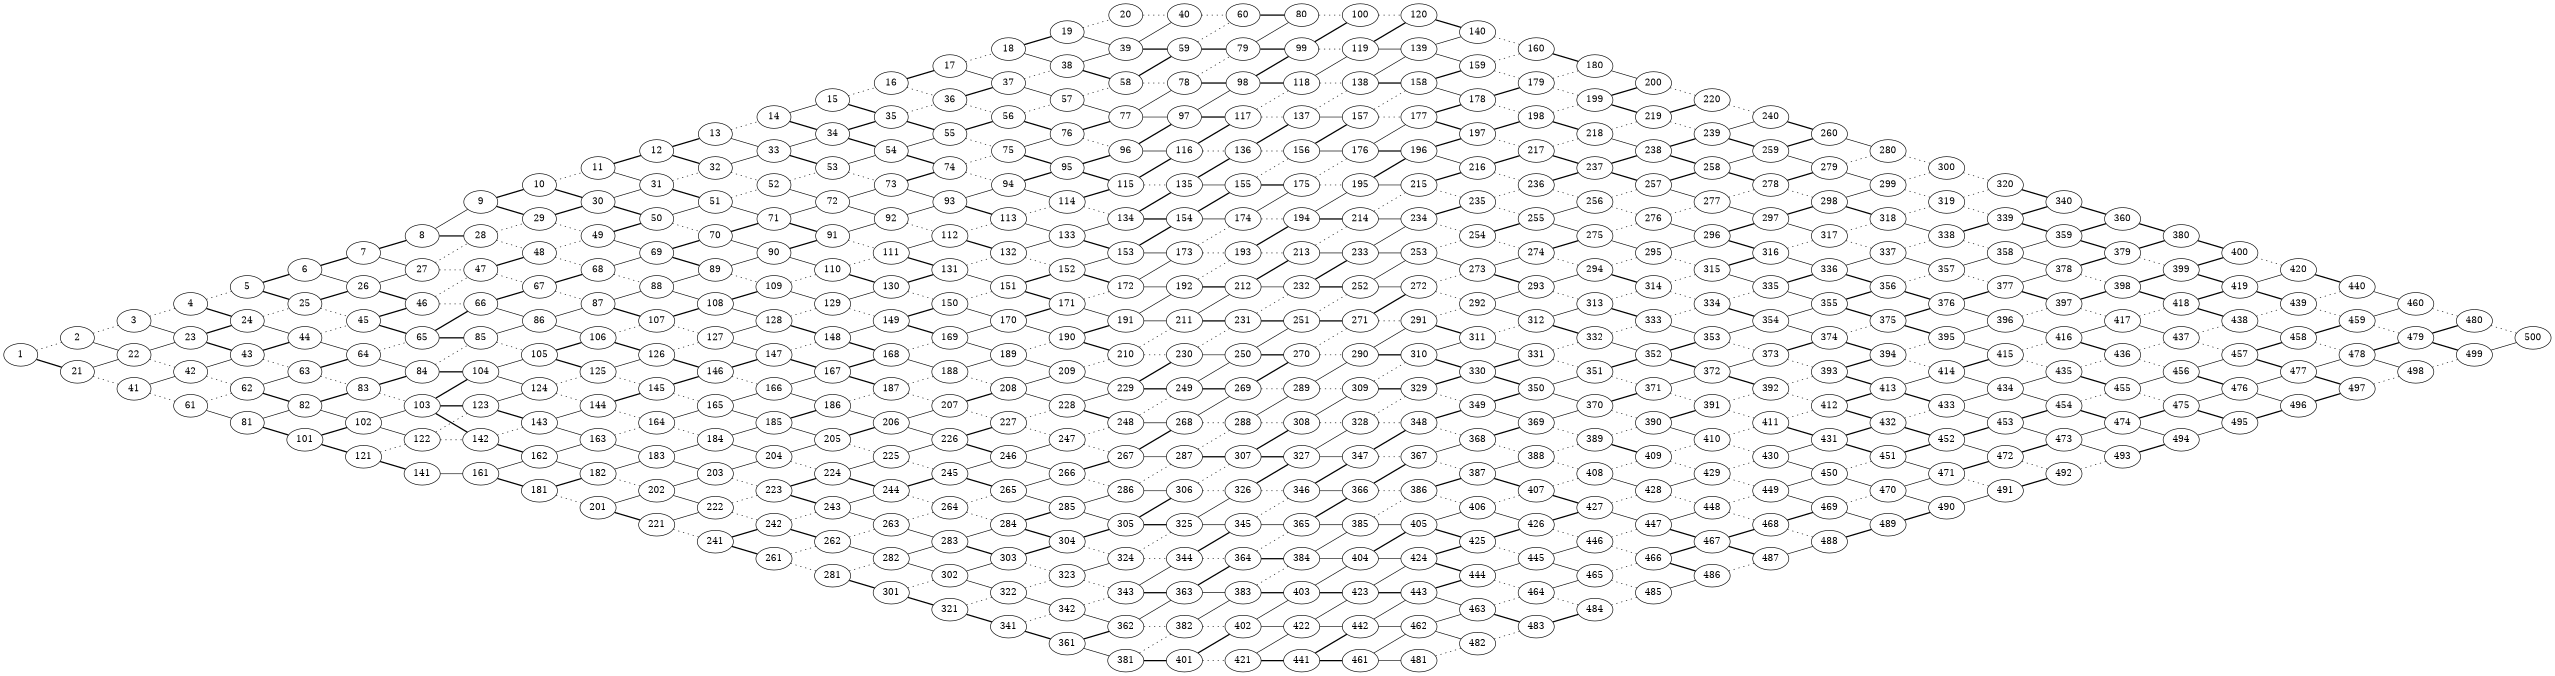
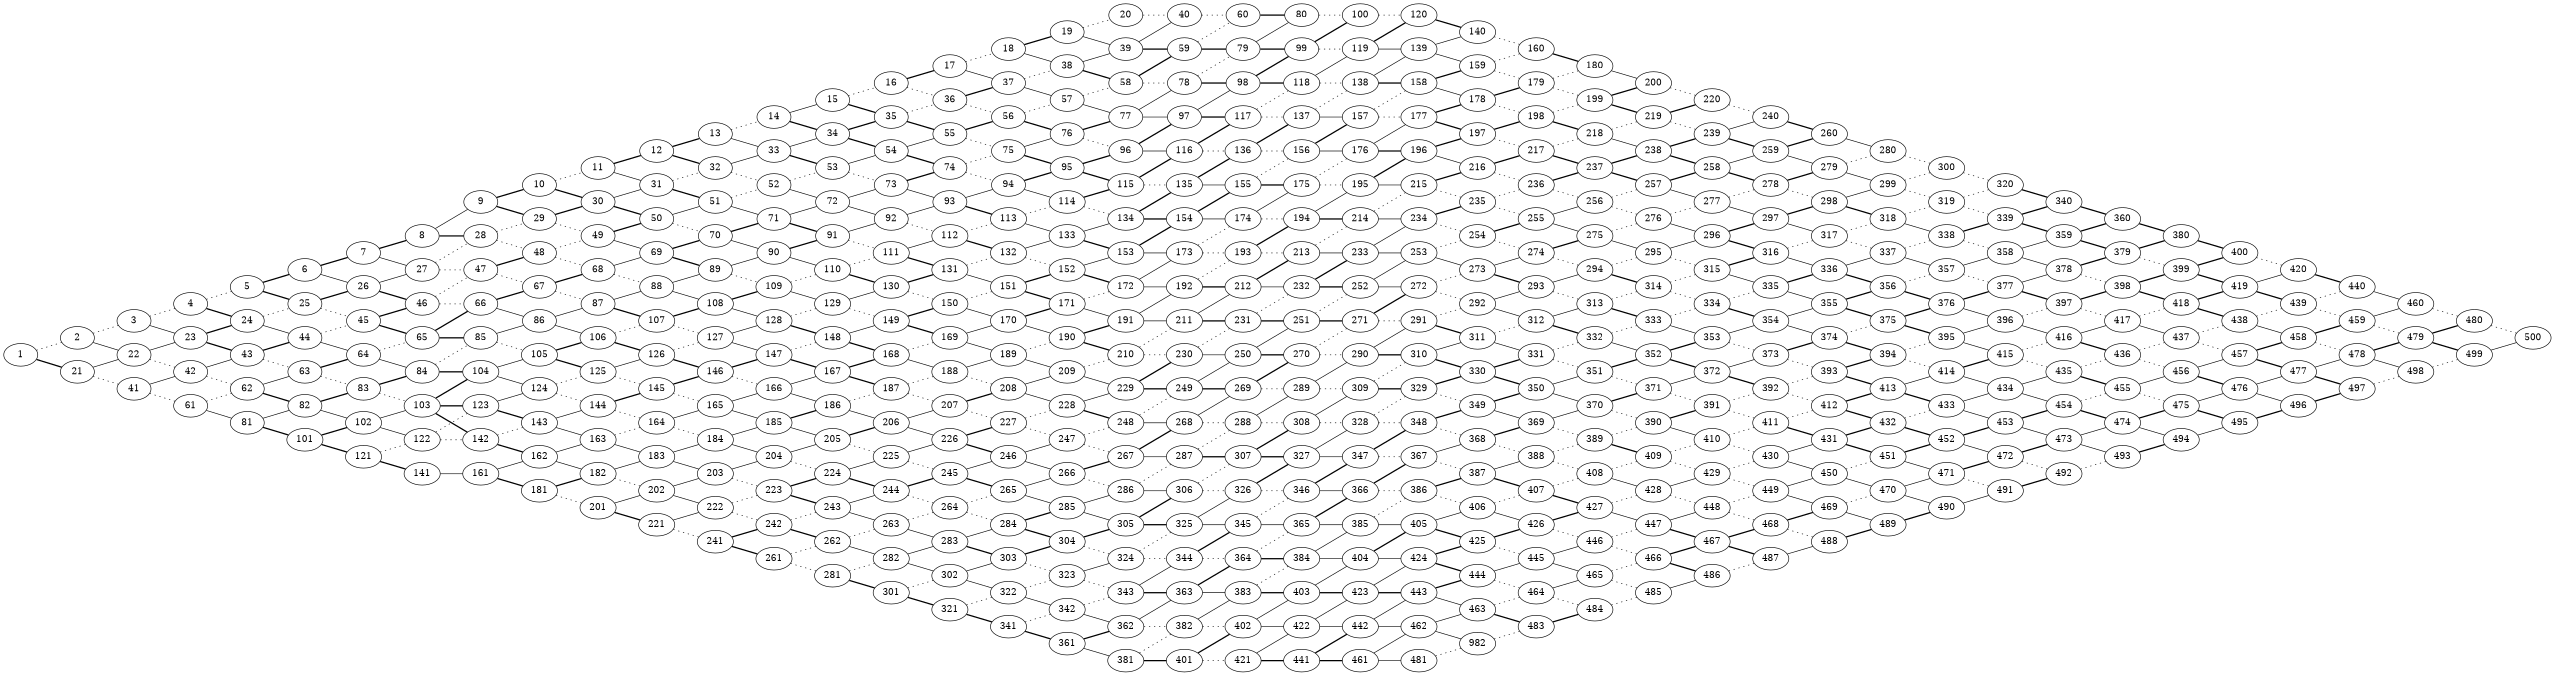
node "482": label "482" -> "982"
